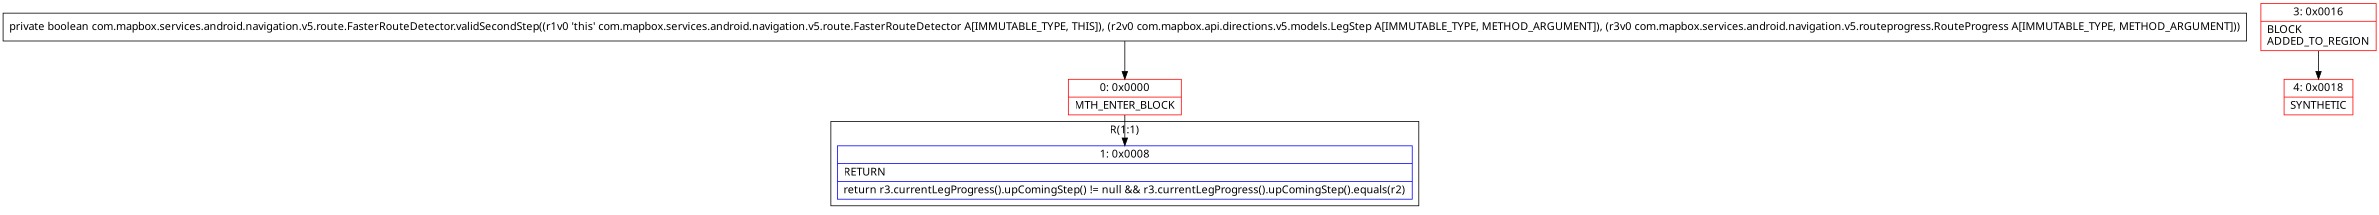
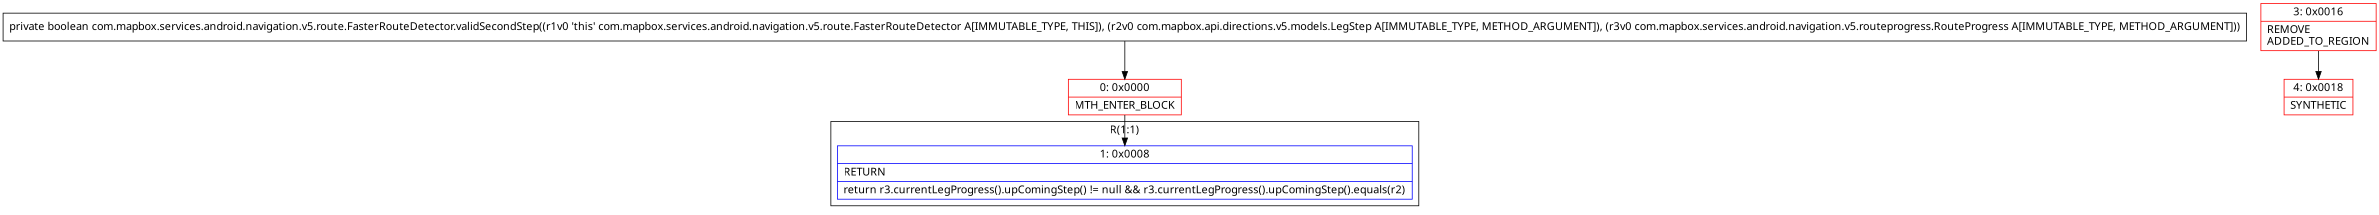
node "3: 0x0016": text "BLOCK" -> "REMOVE"
